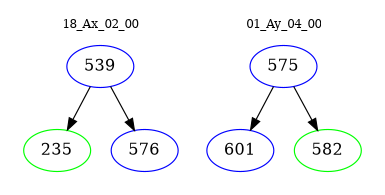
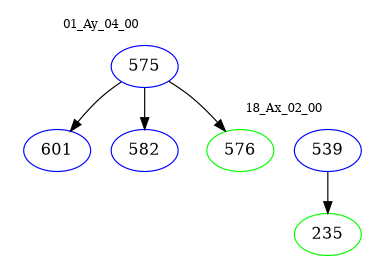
edge "539" -> "576": now "575" -> "576"
node "576": color blue -> green
node "582": color green -> blue
